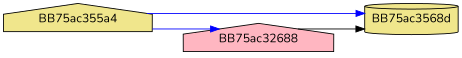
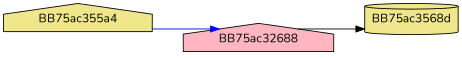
edge "BB75ac355a4" -> "BB75ac3568d": removed
